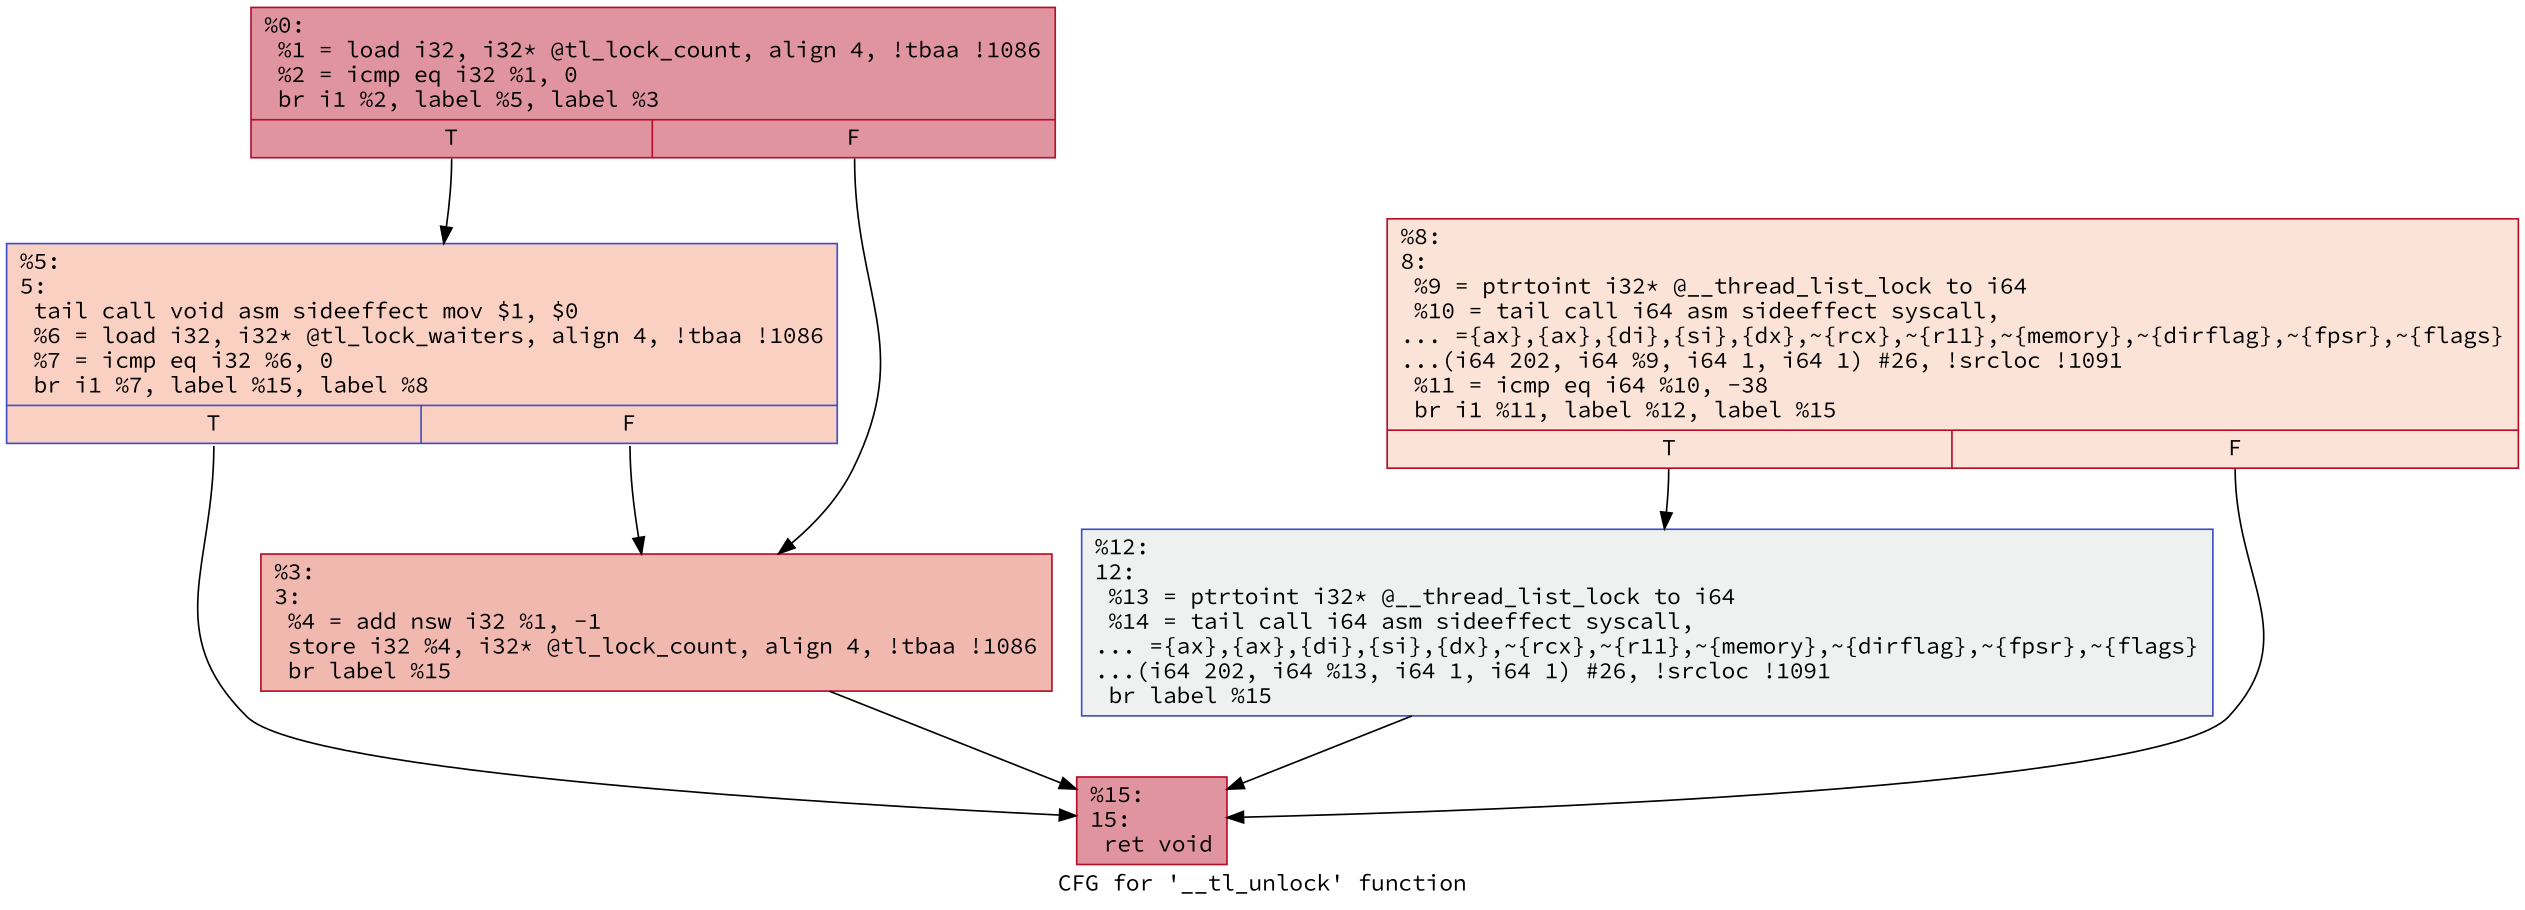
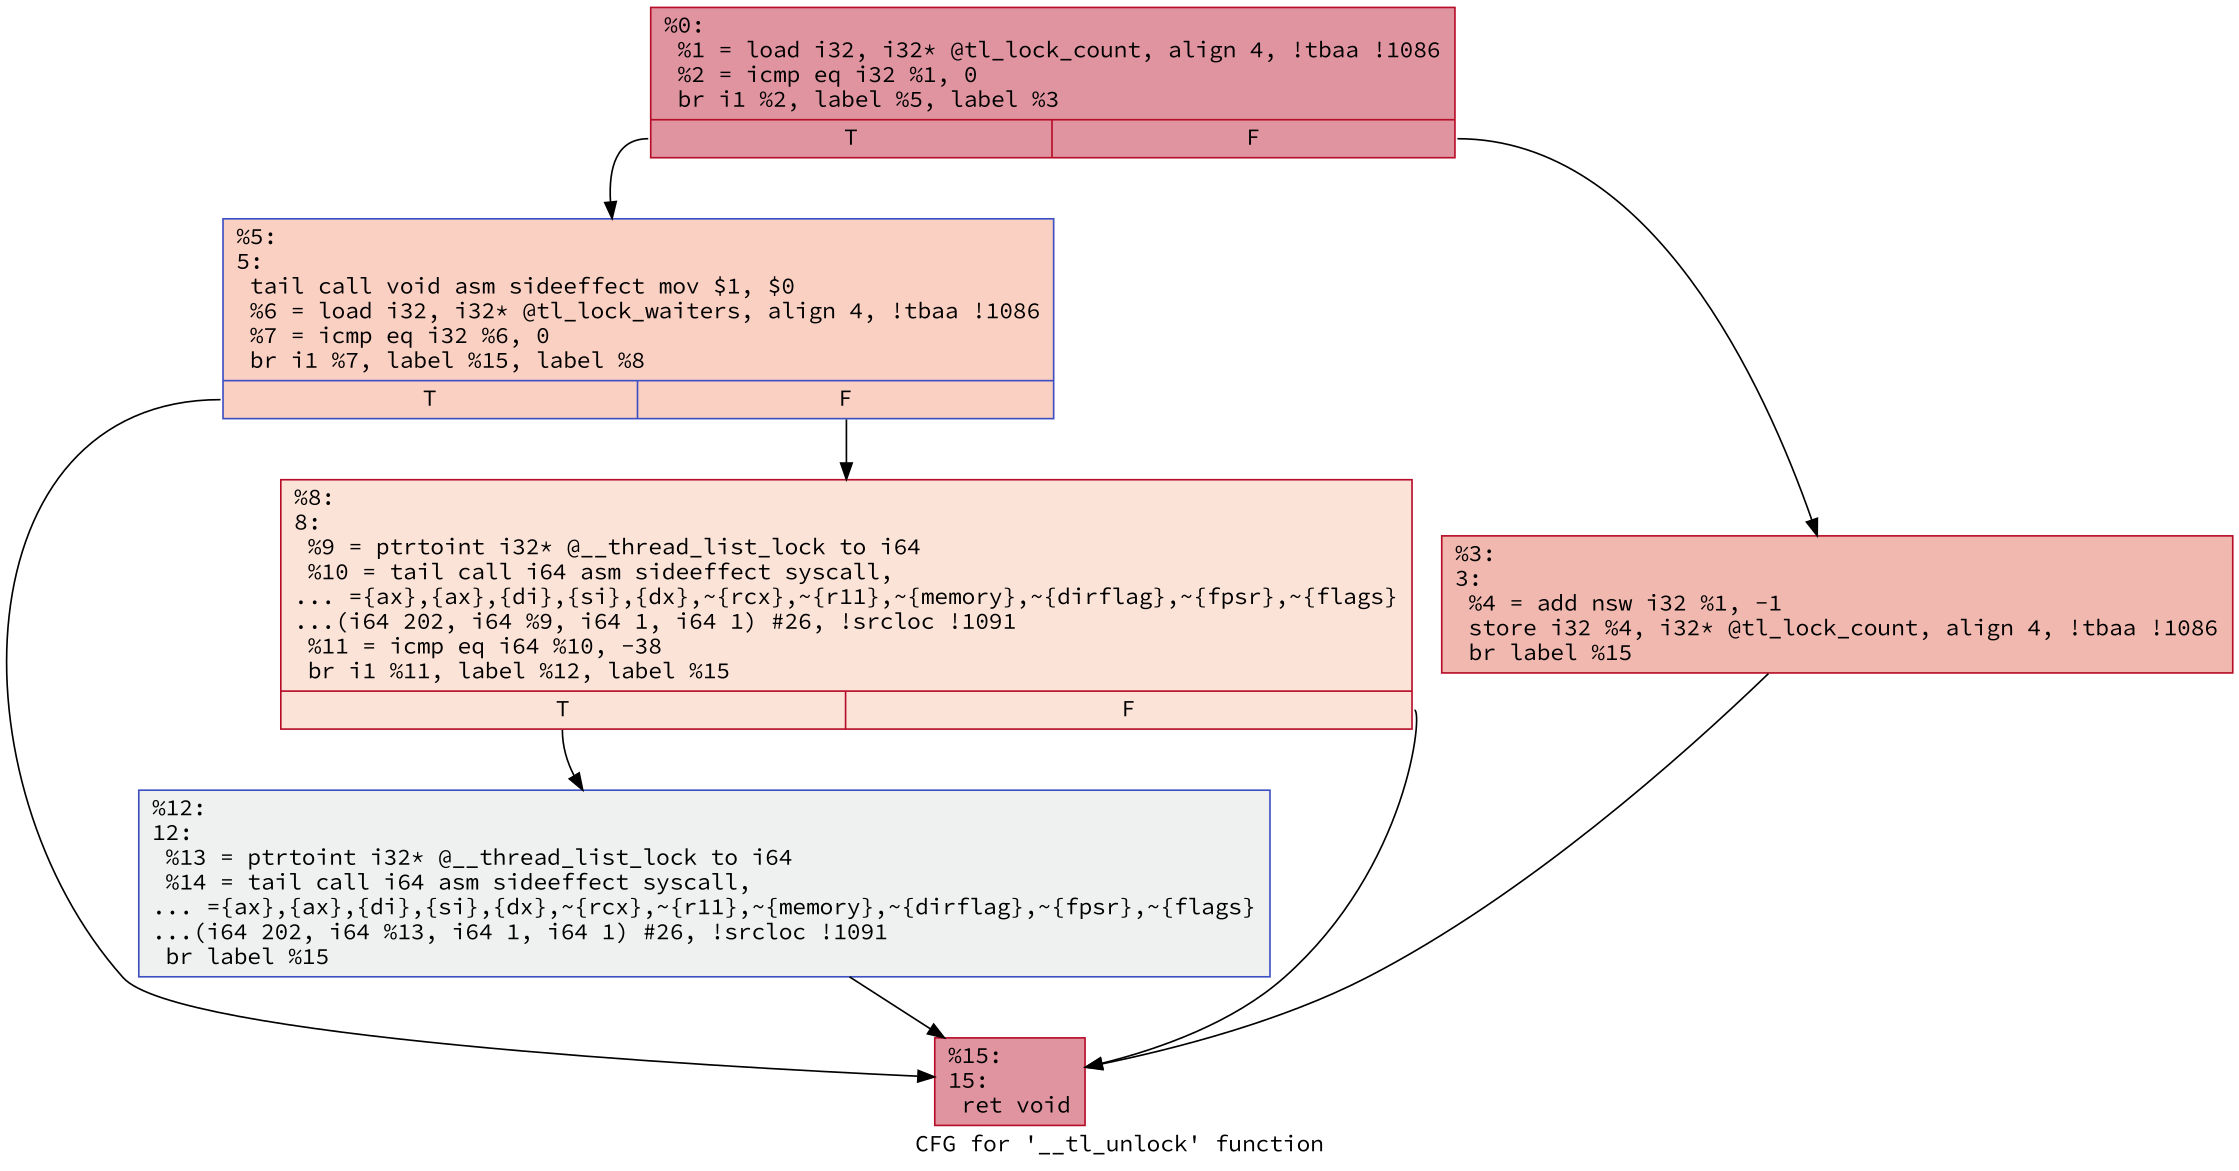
edge "%5:" -> "%3:": now "%5:" -> "%8:"
